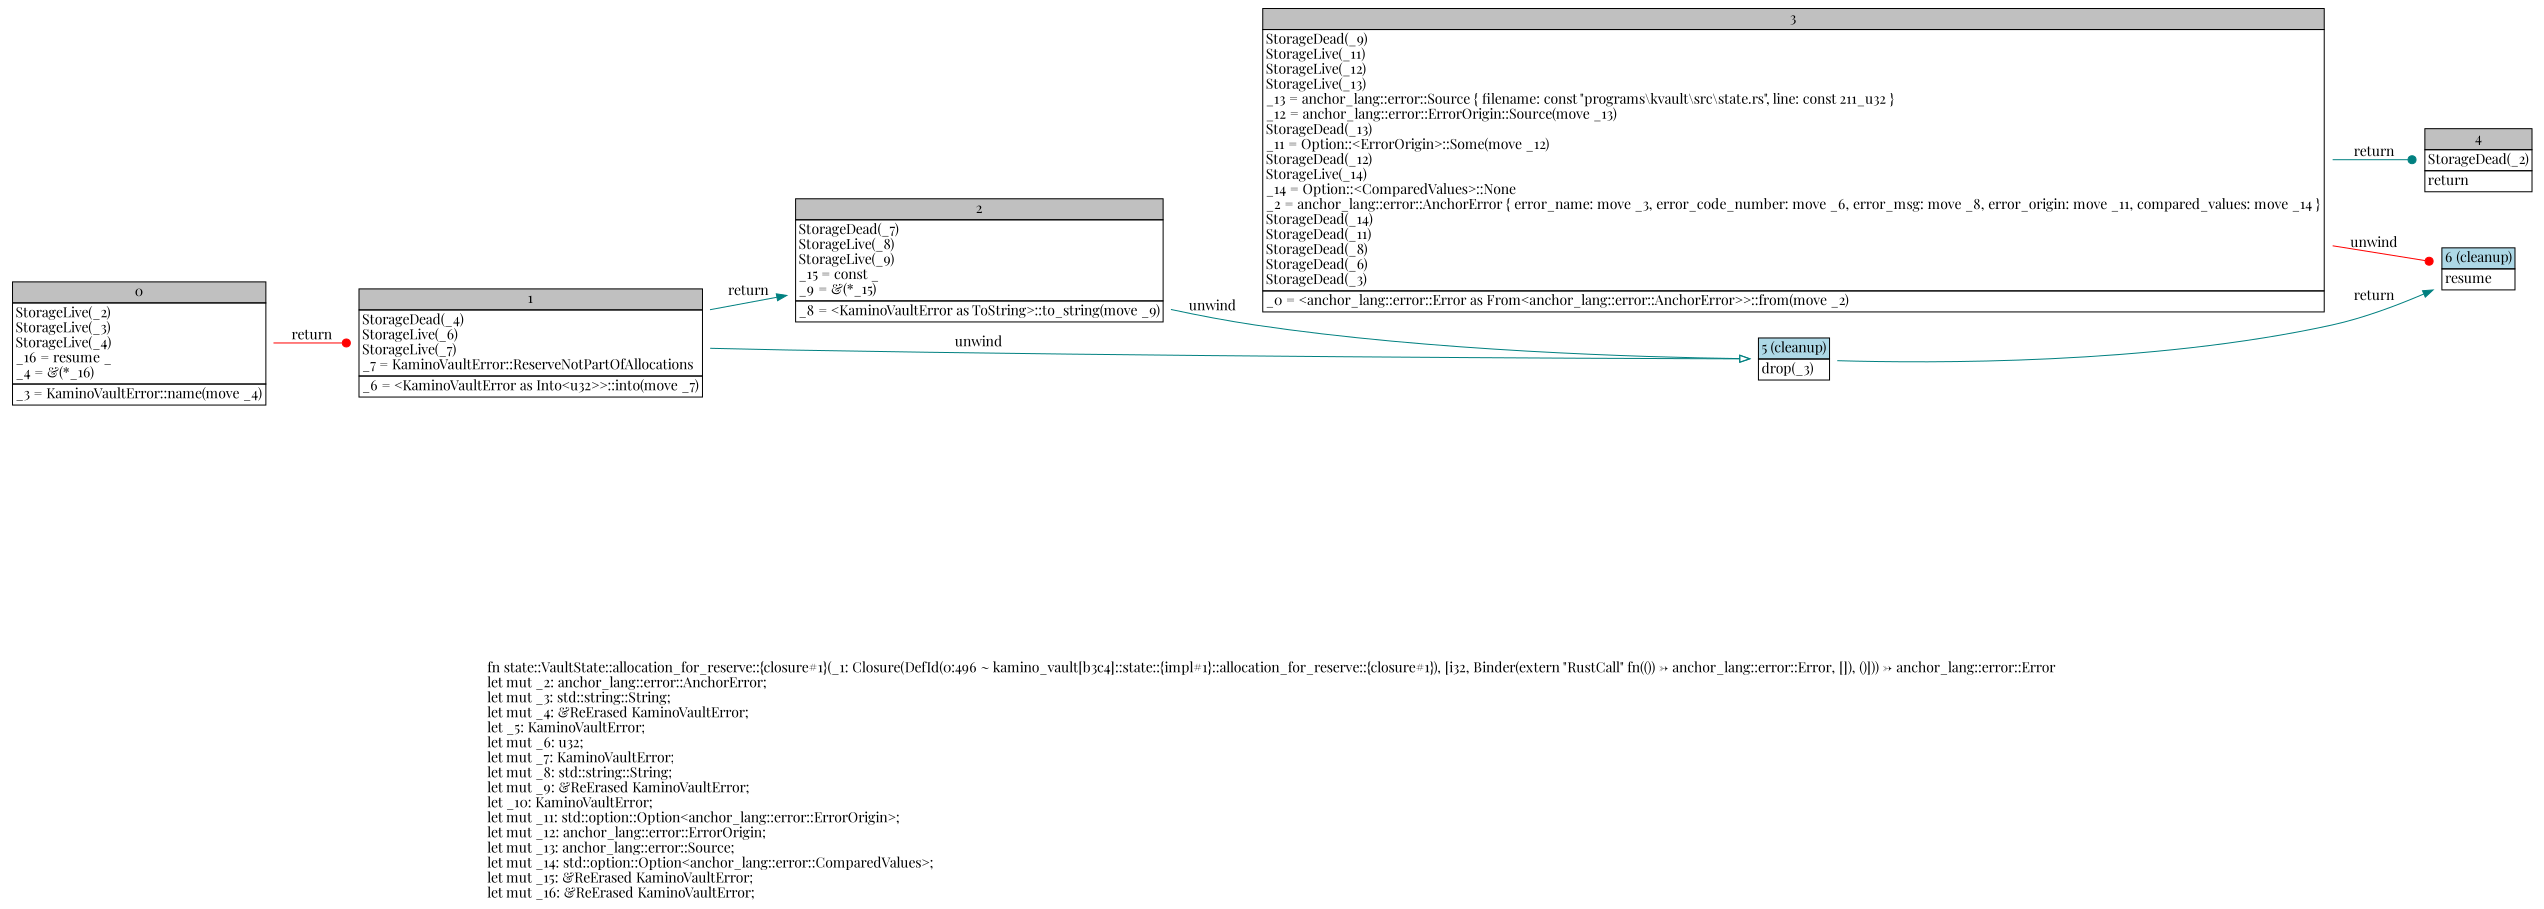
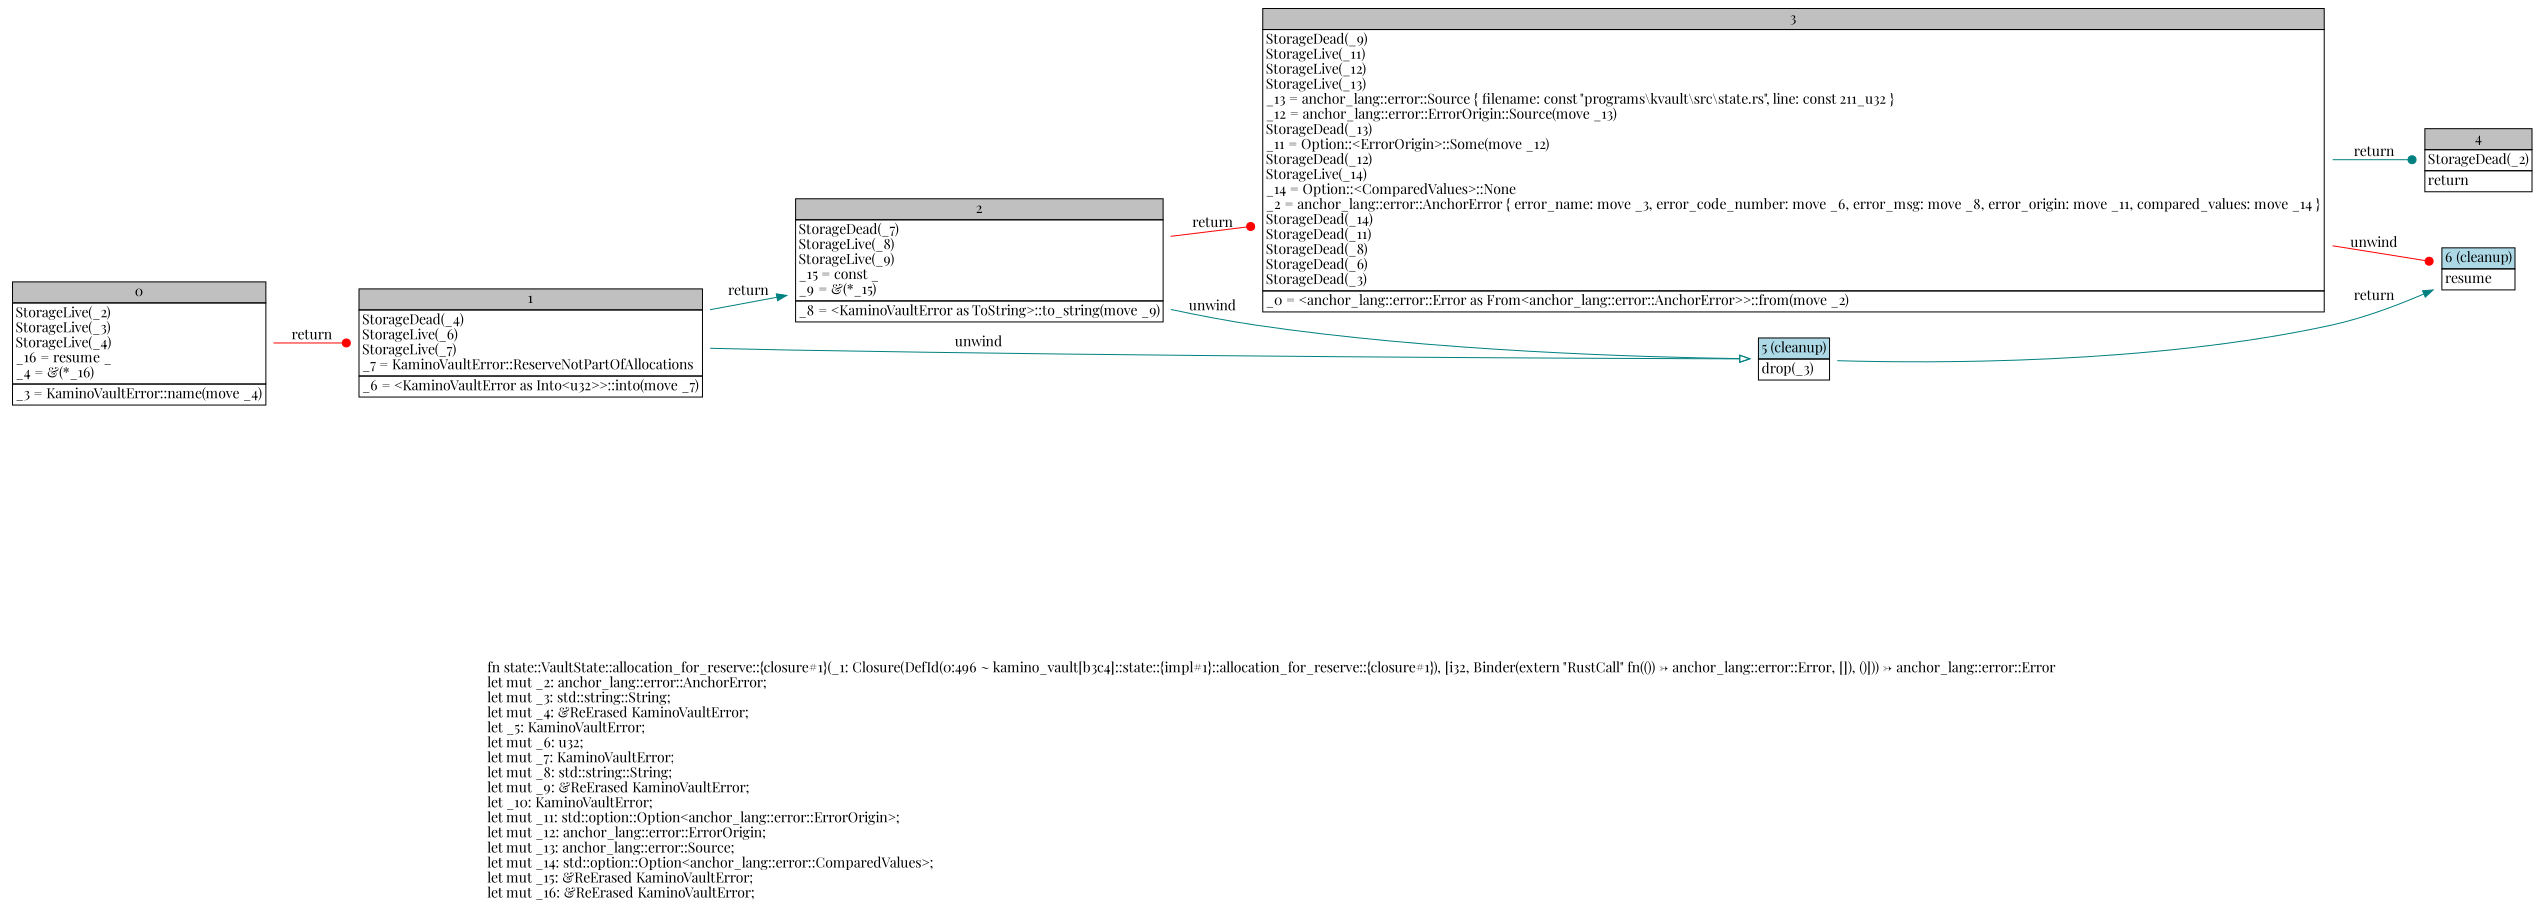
edge "2" -> "3": added, label "return"
